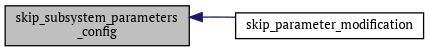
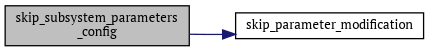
edge "skip_parameter_modification" -> "skip_subsystem_parameters _config": reversed
